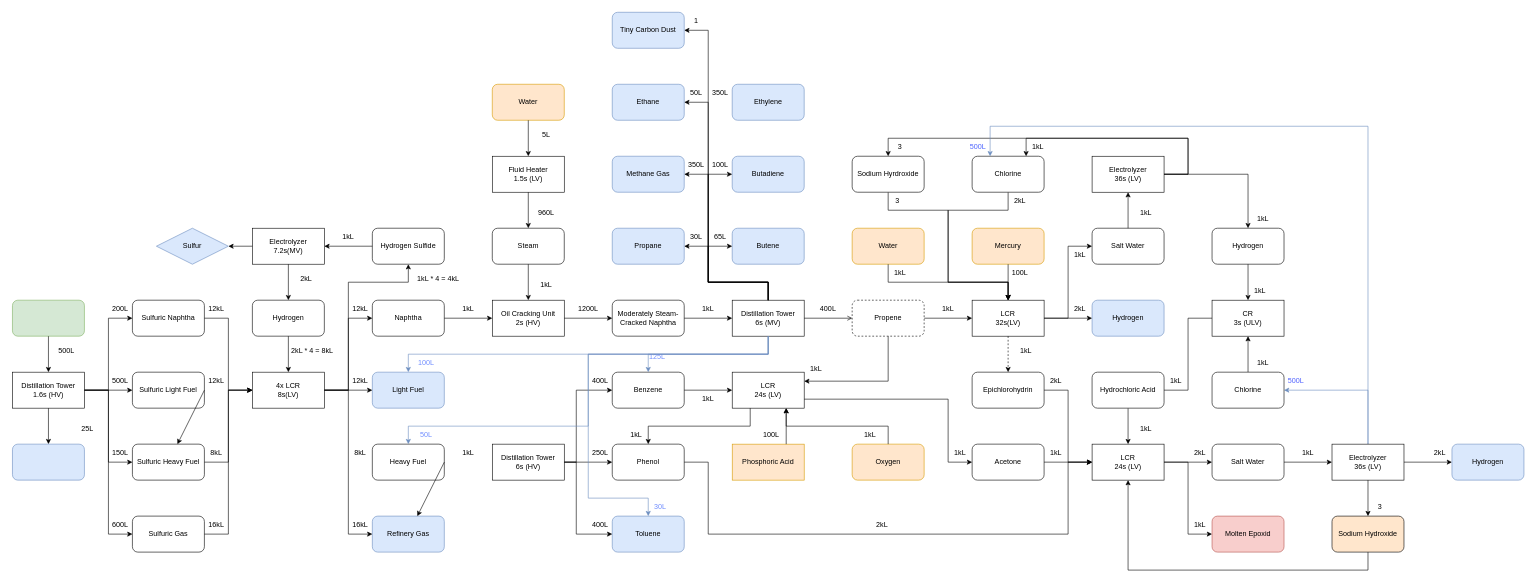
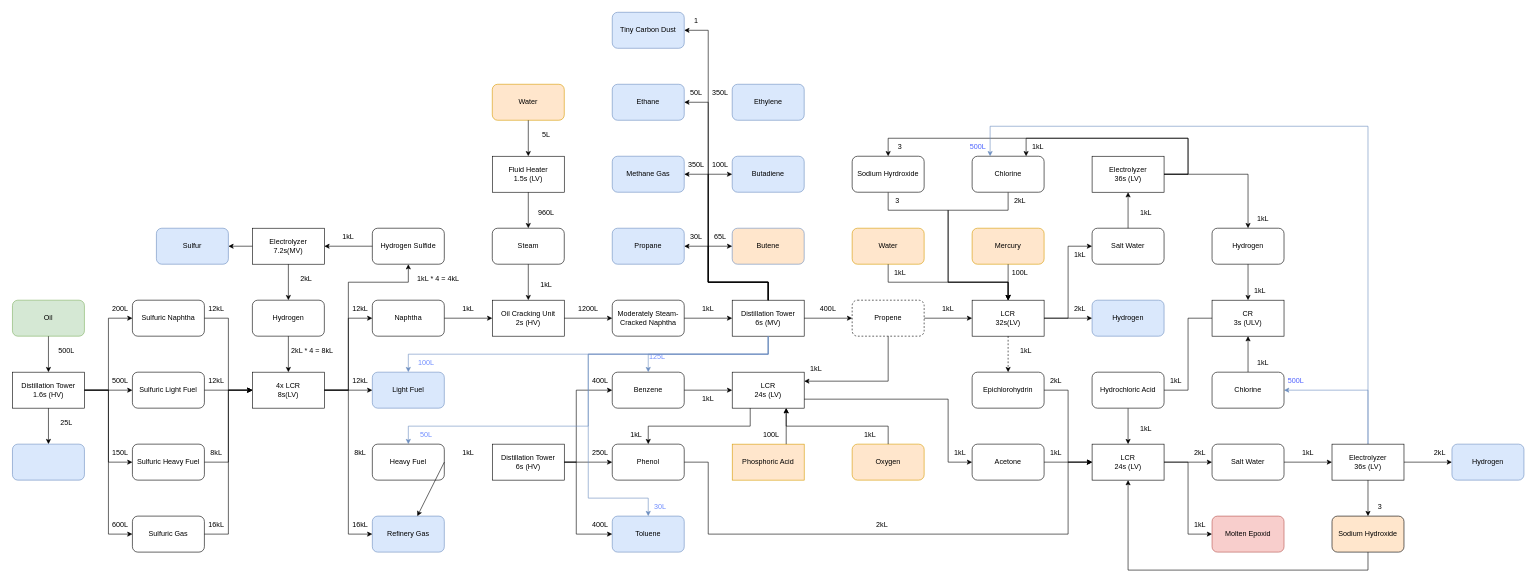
node "Sulfur": shape diamond -> rounded rectangle
node "Butene": fillcolor #dae8fc -> #ffe6cc
node "Oil": added
edge "Distillation Tower 6s (MV)" -> "Propene": arrowhead open -> classic
node "25L": moved (87, 429) -> (66, 423)
edge "Sulfuric Light Fuel" -> "Sulfuric Heavy Fuel": now "Sulfuric Light Fuel" -> "4x LCR 8s(LV)"
